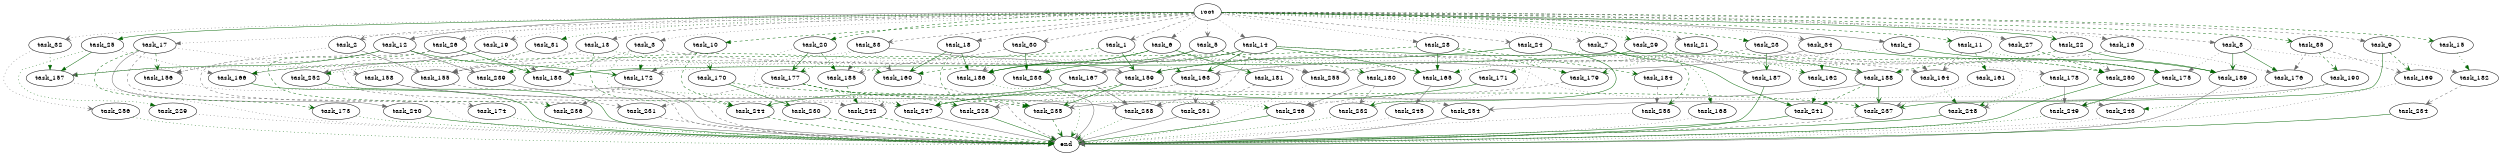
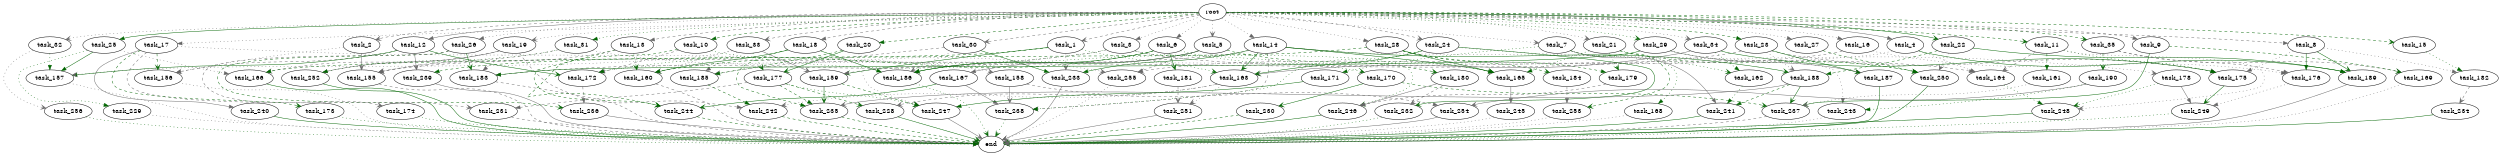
edge "task_24" -> "task_159": now "task_24" -> "task_163"
edge "task_7" -> "task_241": color darkgreen -> gray40
edge "task_24" -> "task_238": color gray40 -> darkgreen
